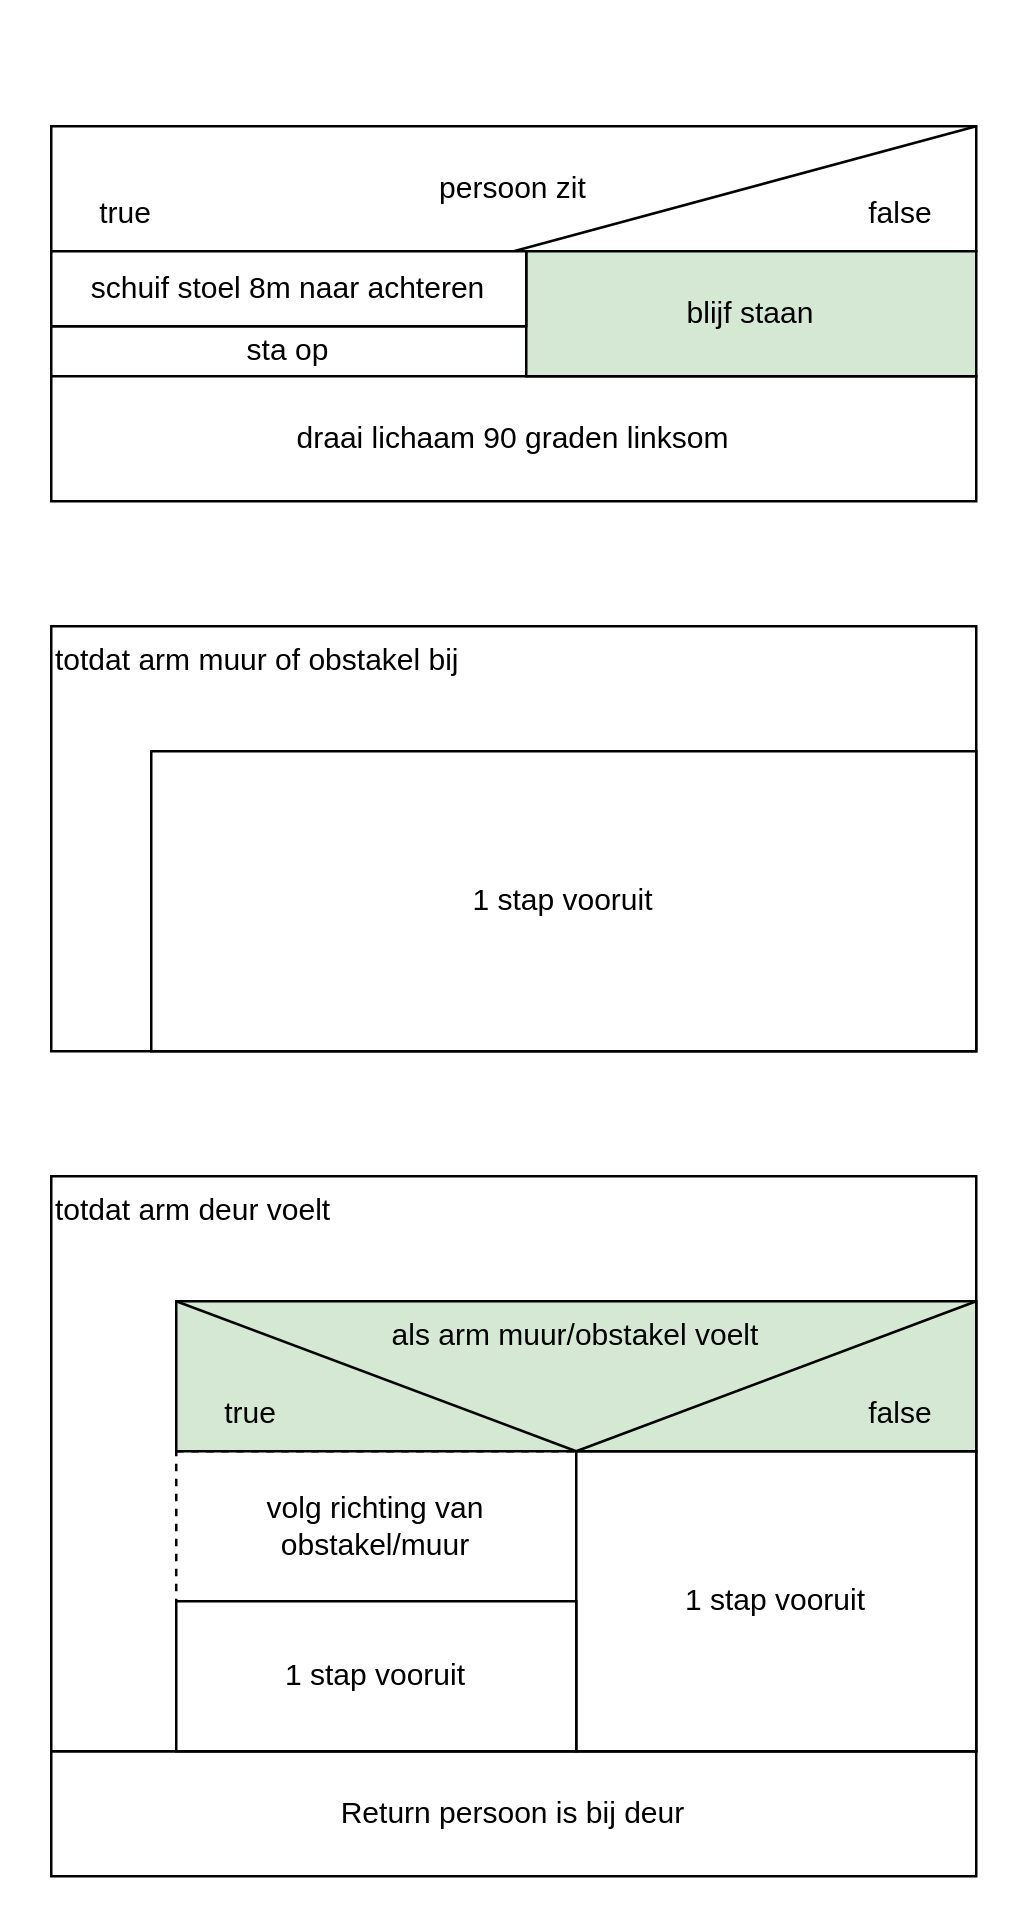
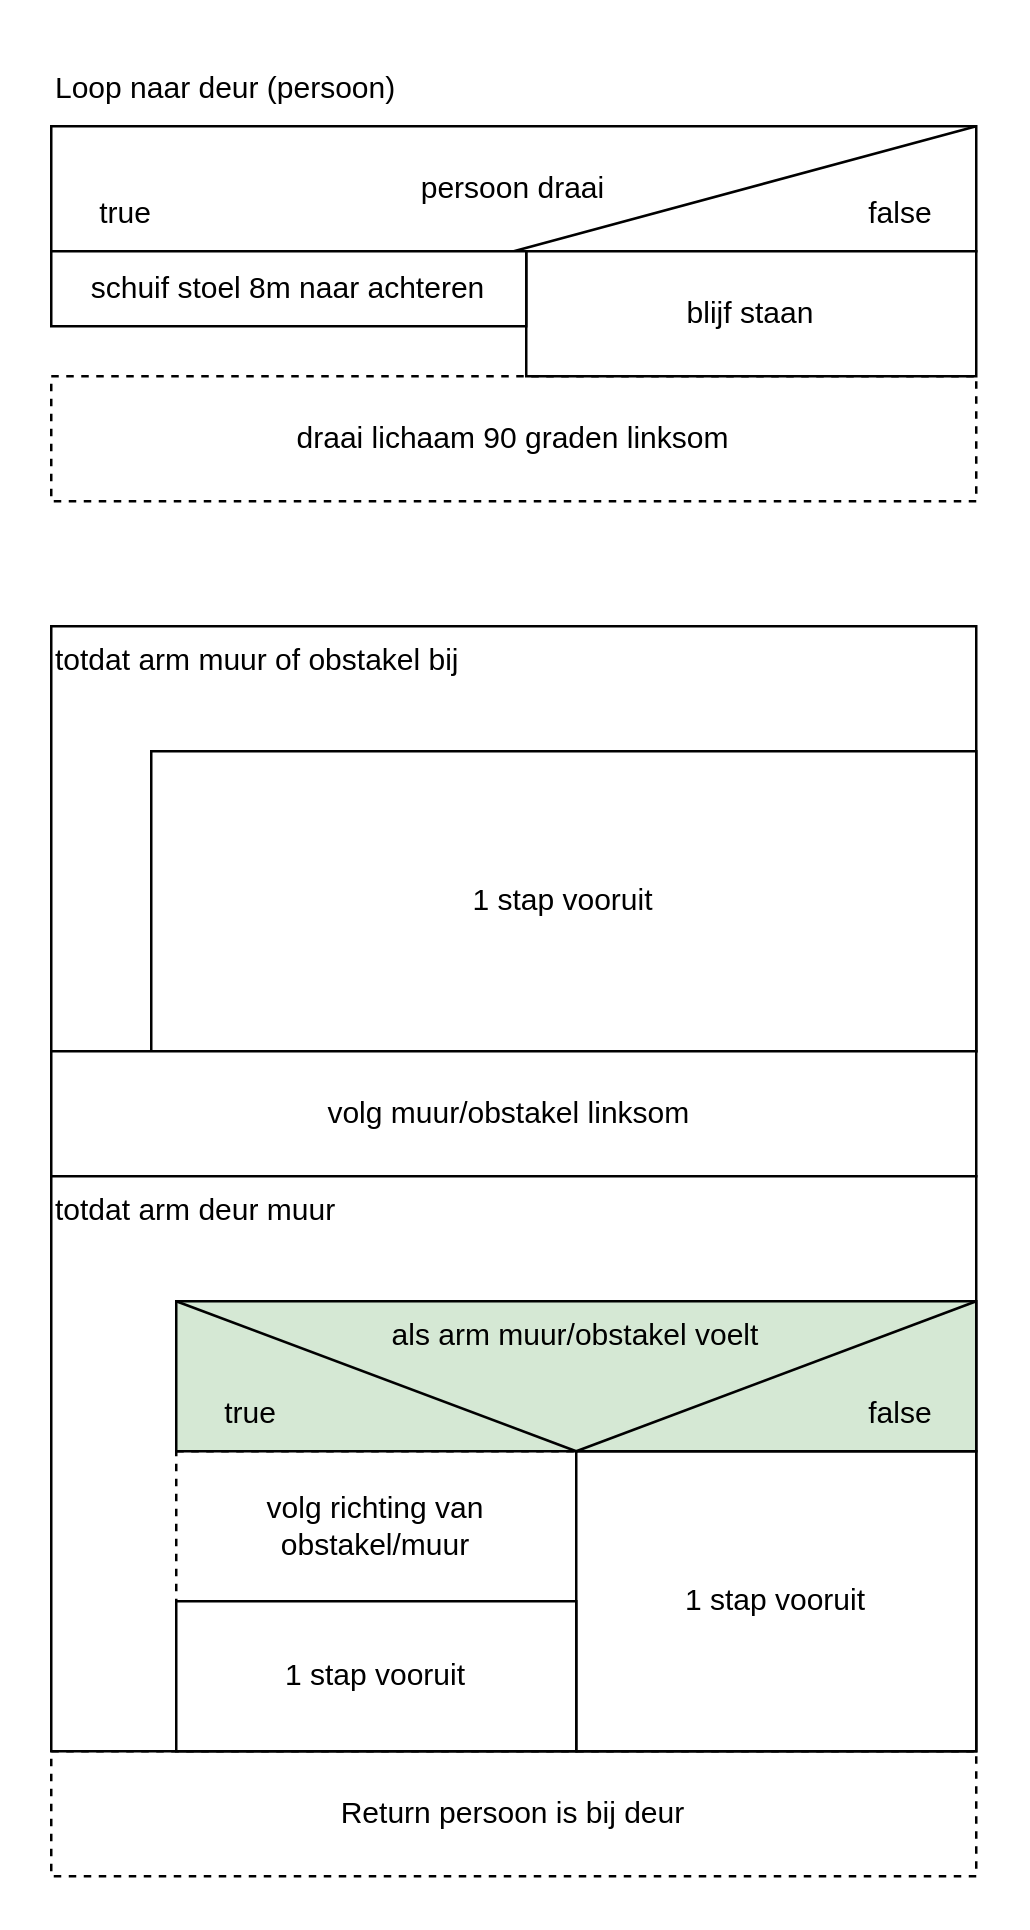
node "Loop naar deur (persoon)": added
node "persoon zit": label "persoon zit" -> "persoon draai"
node "blijf staan": fillcolor #d5e8d4 -> #ffffff
node "sta op": removed
node "draai lichaam 90 graden linksom": style solid -> dashed
node "volg muur/obstakel linksom": added
node "totdat arm deur voelt": label "totdat arm deur voelt" -> "totdat arm deur muur"
node "Return persoon is bij deur": style solid -> dashed
